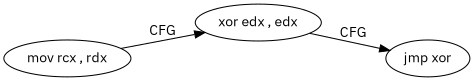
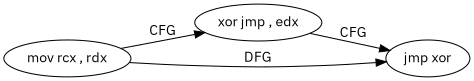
node "xor edx , edx": label "xor edx , edx" -> "xor jmp , edx"
edge "mov rcx , rdx" -> "jmp xor": added, label "DFG"
